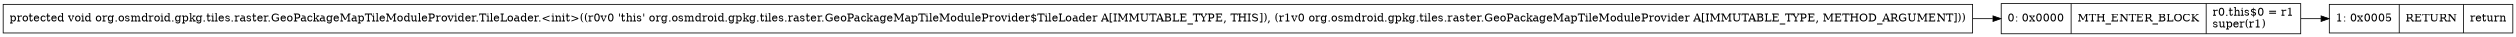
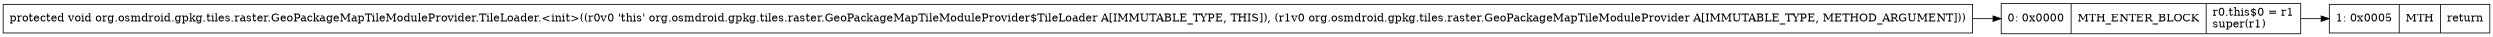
node "1: 0x0005": text "RETURN" -> "MTH"
